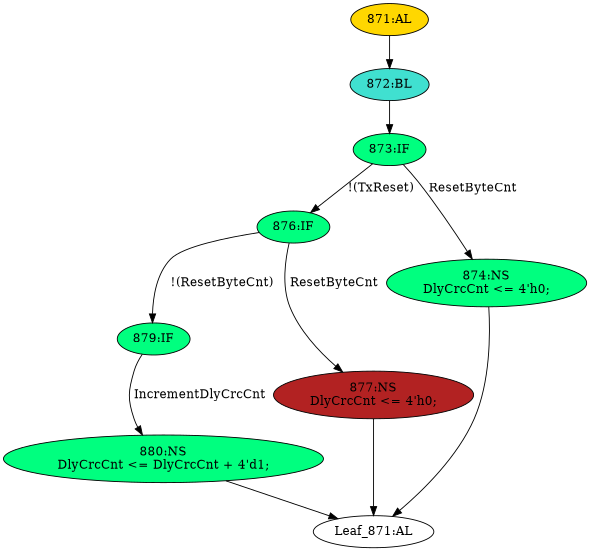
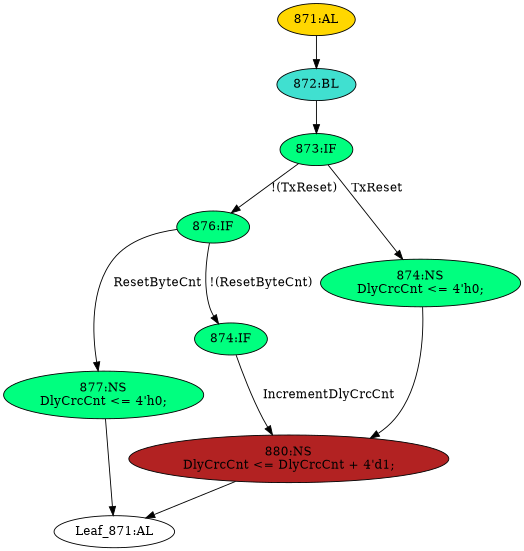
edge "873:IF" -> "874:NS DlyCrcCnt <= 4'h0;": label "ResetByteCnt" -> "TxReset"
node "879:IF": label "879:IF" -> "874:IF"
node "877:NS DlyCrcCnt <= 4'h0;": fillcolor firebrick -> springgreen
edge "874:NS DlyCrcCnt <= 4'h0;" -> "Leaf_871:AL": now "874:NS DlyCrcCnt <= 4'h0;" -> "880:NS DlyCrcCnt <= DlyCrcCnt + 4'd1;"
node "880:NS DlyCrcCnt <= DlyCrcCnt + 4'd1;": fillcolor springgreen -> firebrick
